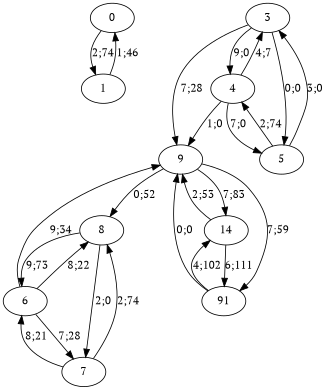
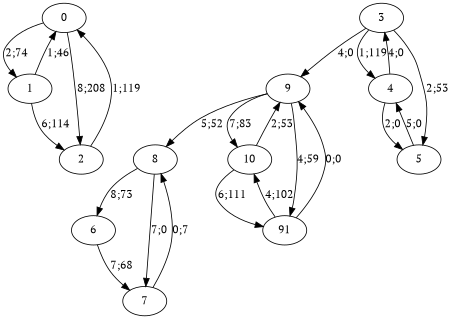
edge "3" -> "4": label "9;0" -> "1;119"
edge "4" -> "3": label "4;7" -> "4;0"
edge "3" -> "9": label "7;28" -> "4;0"
edge "3" -> "5": label "0;0" -> "2;53"
edge "5" -> "3": removed, label "3;0"
edge "4" -> "9": removed, label "1;0"
edge "4" -> "5": label "7;0" -> "2;0"
edge "5" -> "4": label "2;74" -> "5;0"
node "2": added
edge "9" -> "8": label "0;52" -> "5;52"
edge "6" -> "9": removed, label "9;34"
node "14": label "14" -> "10"
edge "9" -> "91": label "7;59" -> "4;59"
edge "8" -> "6": label "9;73" -> "8;73"
edge "6" -> "8": removed, label "8;22"
edge "8" -> "7": label "2;0" -> "7;0"
edge "7" -> "8": label "2;74" -> "0;7"
edge "6" -> "7": label "7;28" -> "7;68"
edge "7" -> "6": removed, label "8;21"
